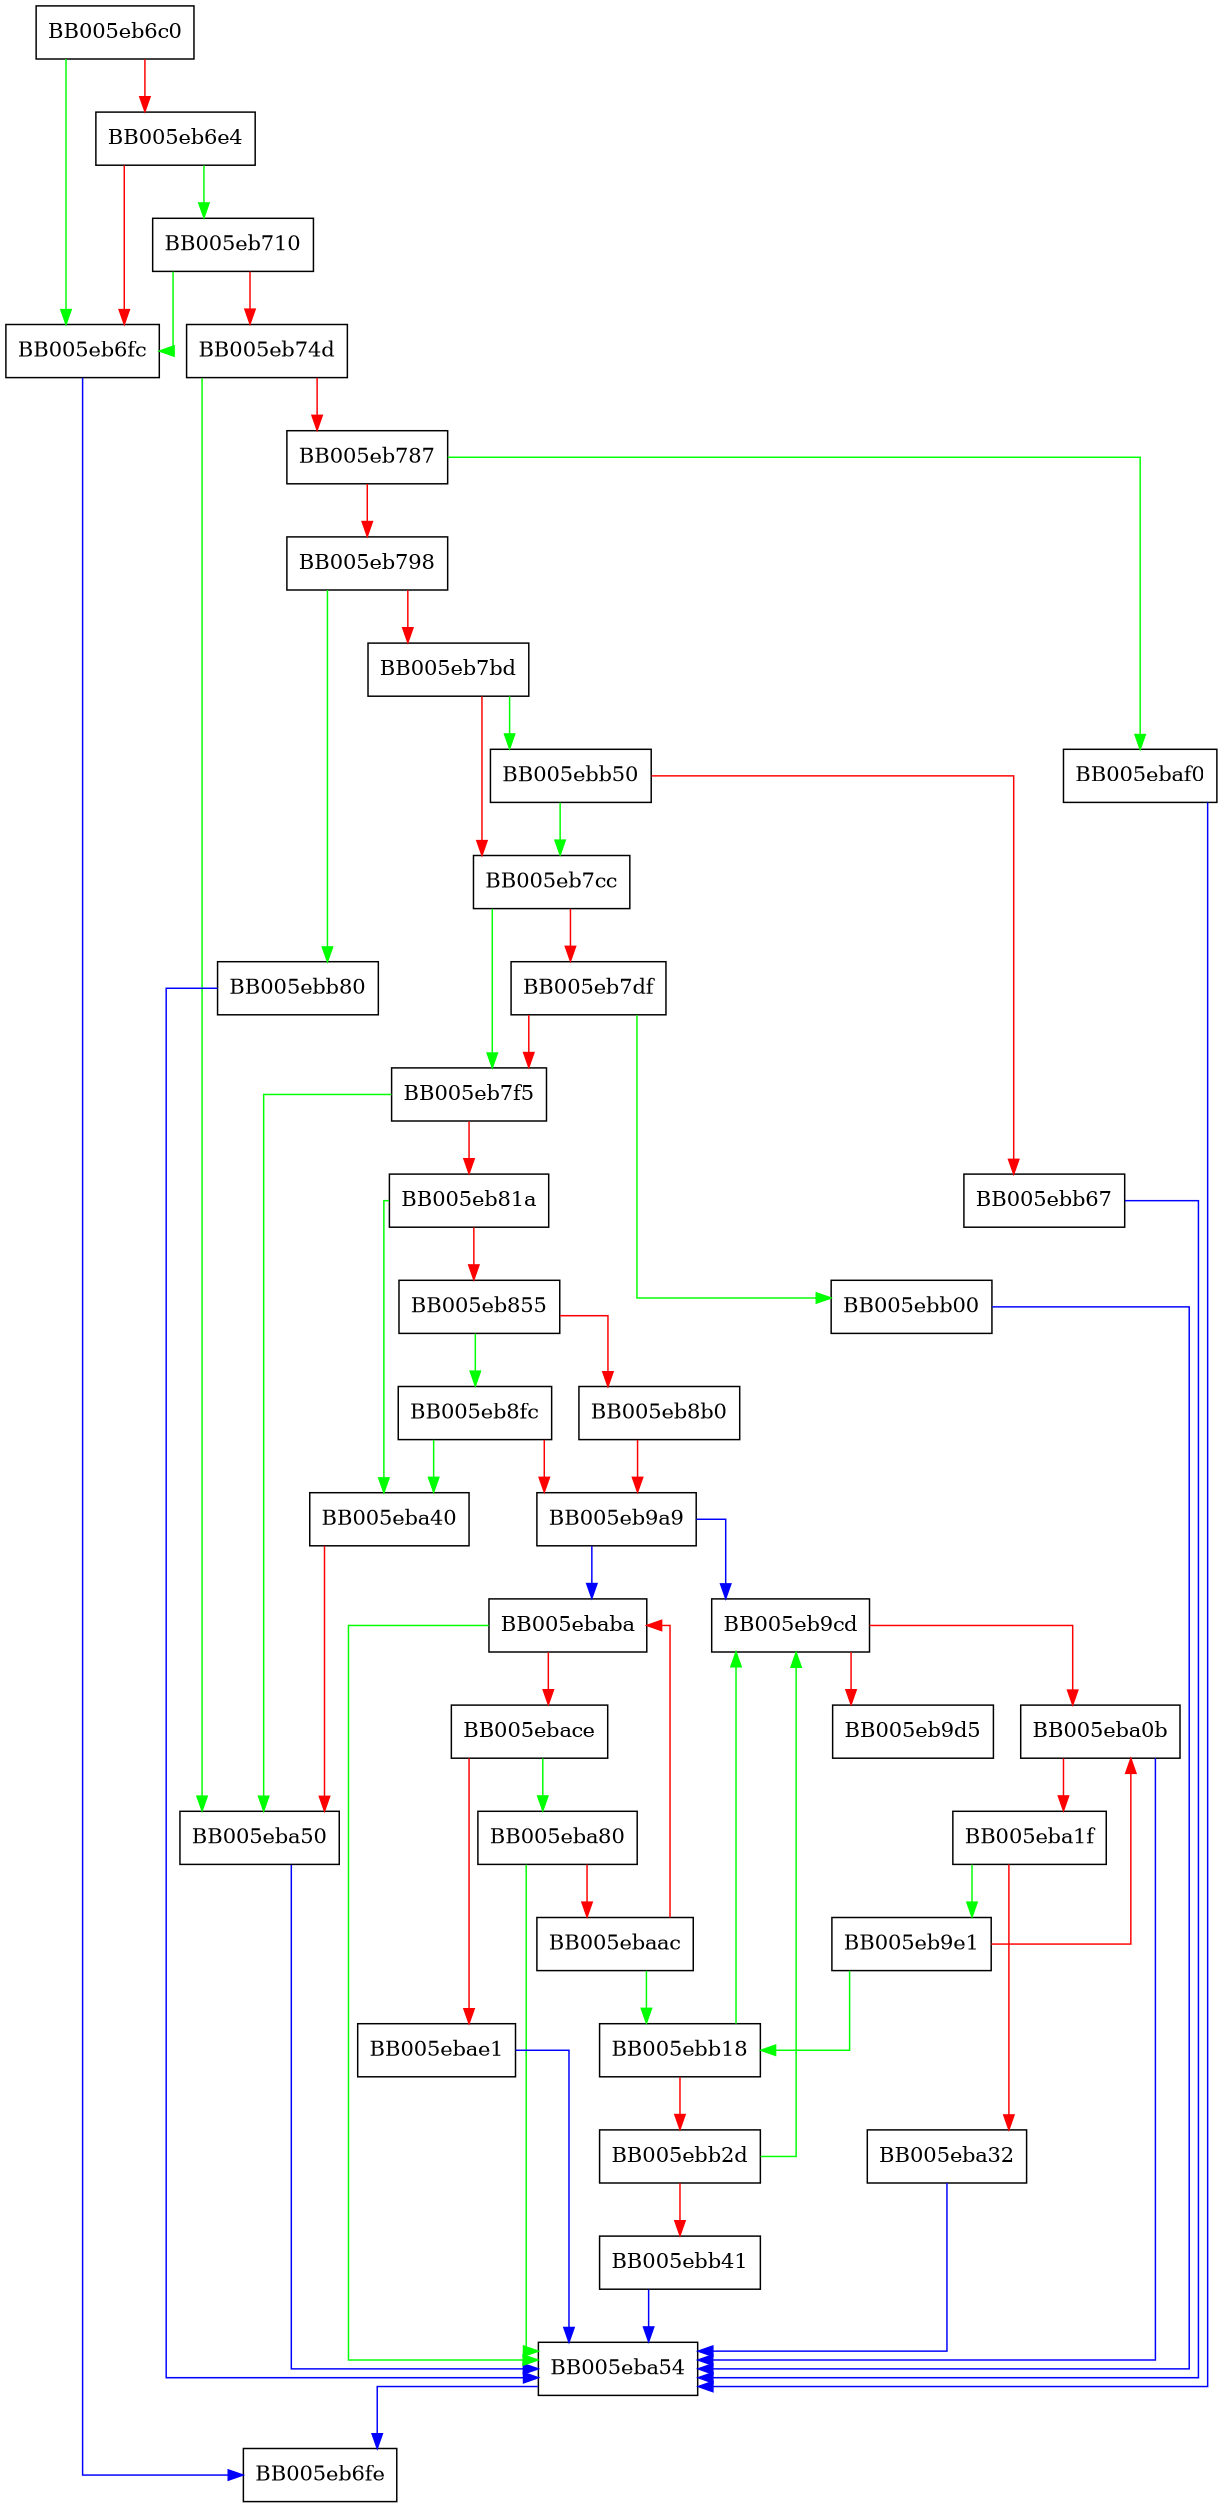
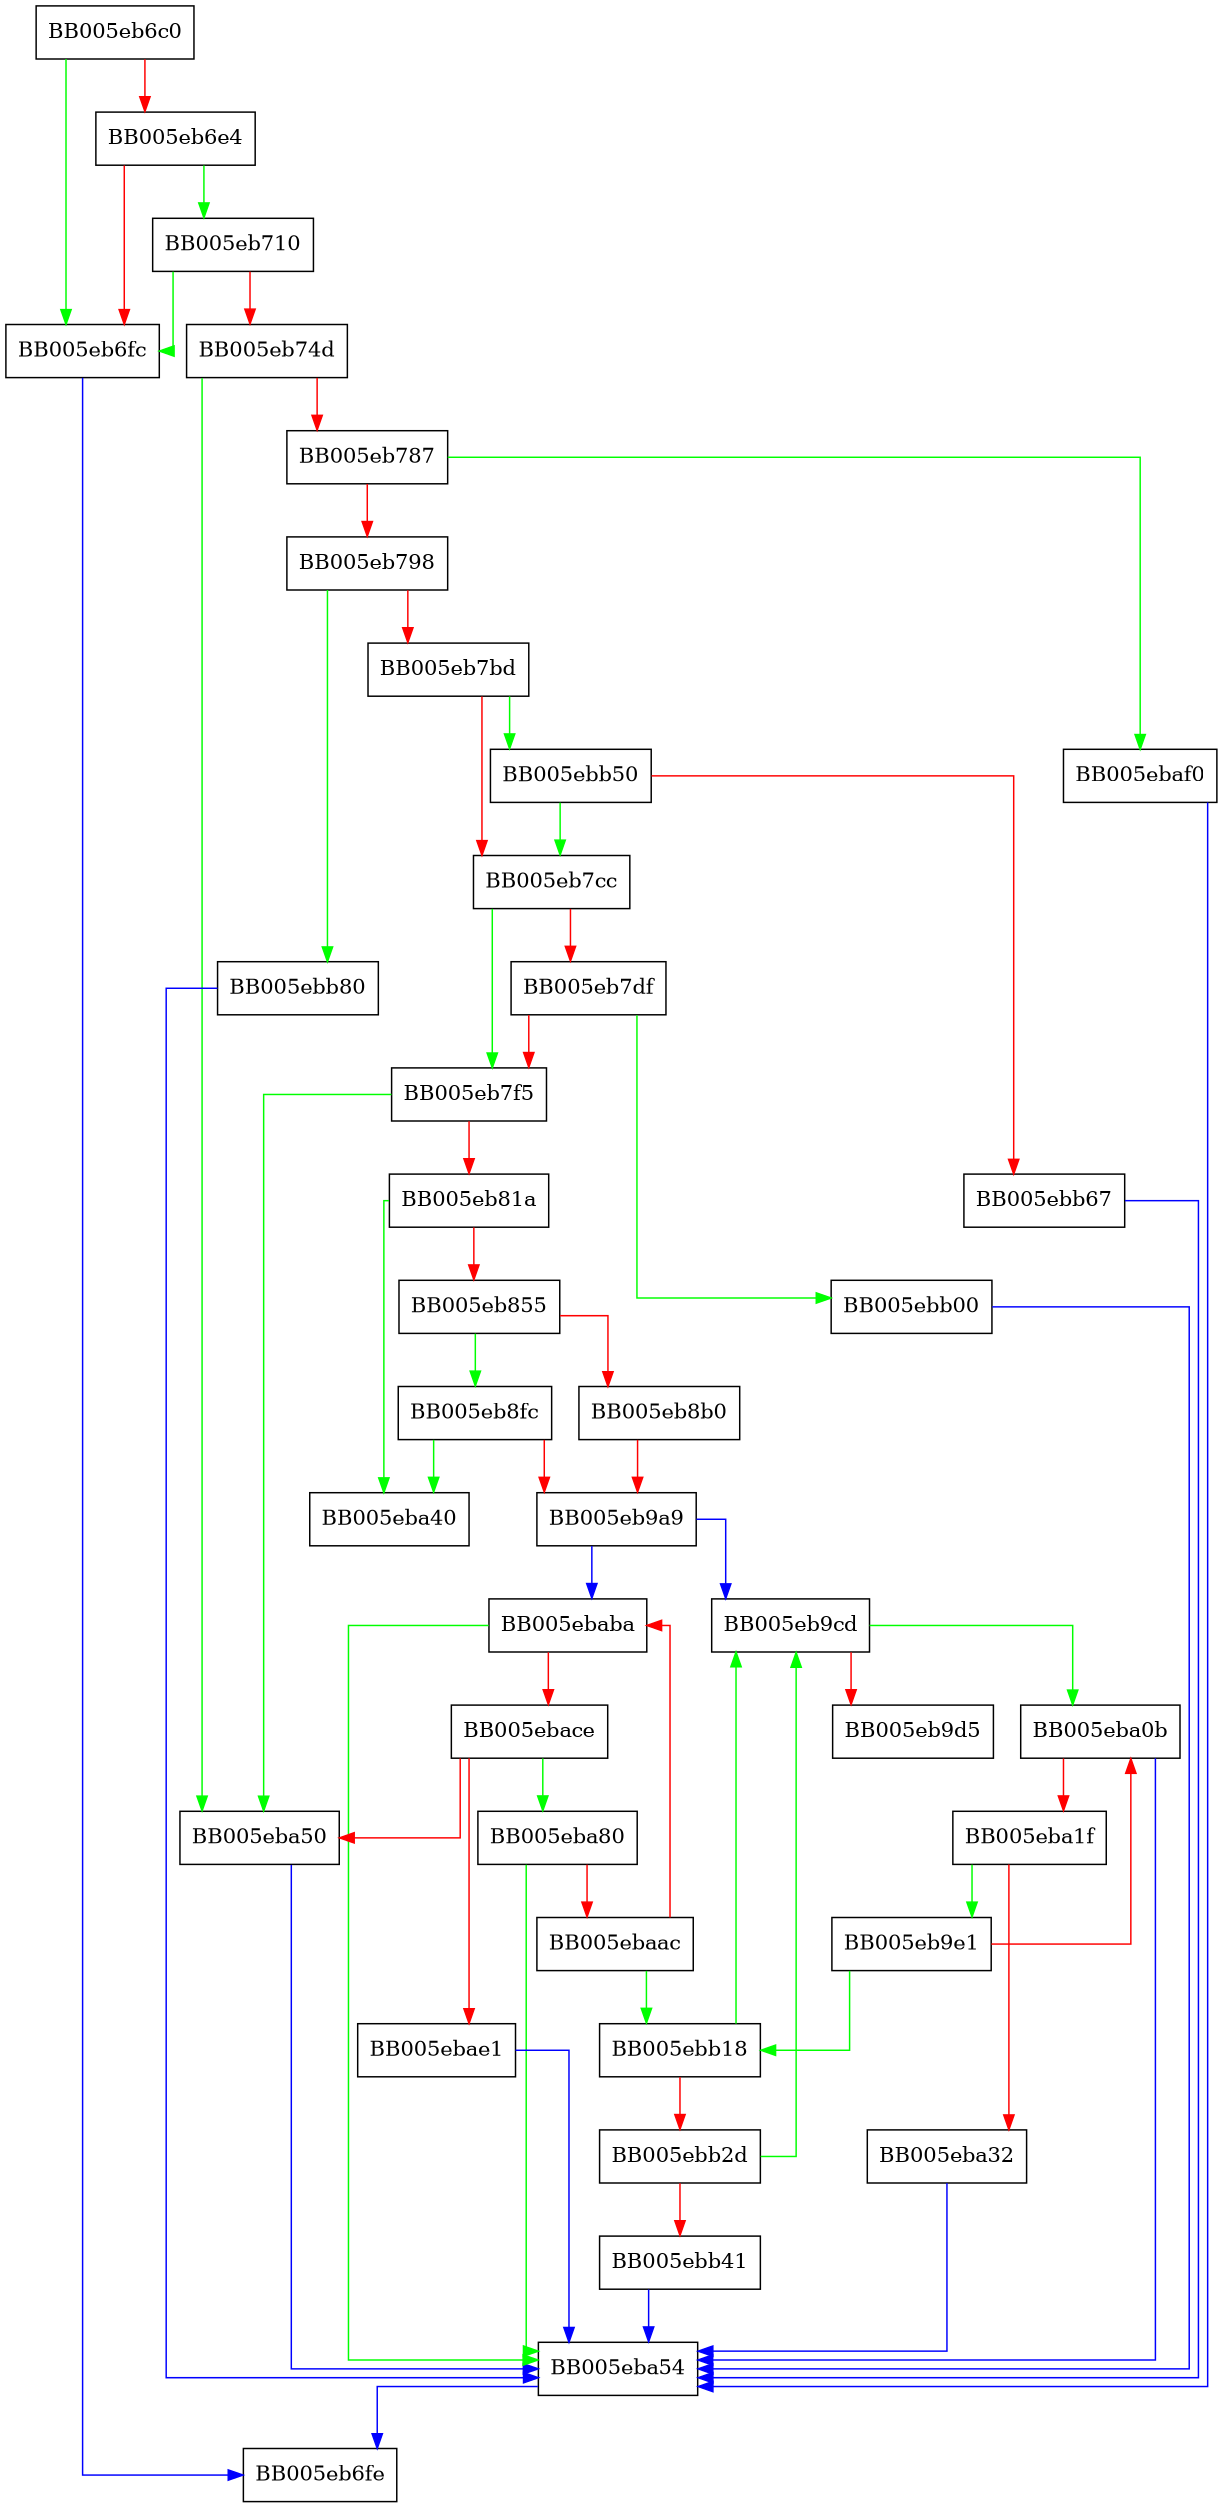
edge "BB005eb9cd" -> "BB005eba0b": color red -> green
edge "BB005eba40" -> "BB005eba50": now "BB005ebace" -> "BB005eba50"
